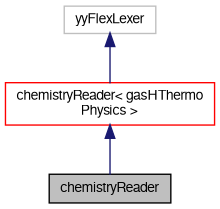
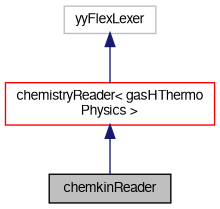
node "chemistryReader": label "chemistryReader" -> "chemkinReader"
